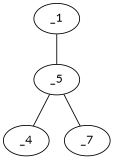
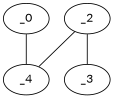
node "_0": added
node "_1": removed
node "_5": label "_5" -> "_2"
node "_7": label "_7" -> "_3"
